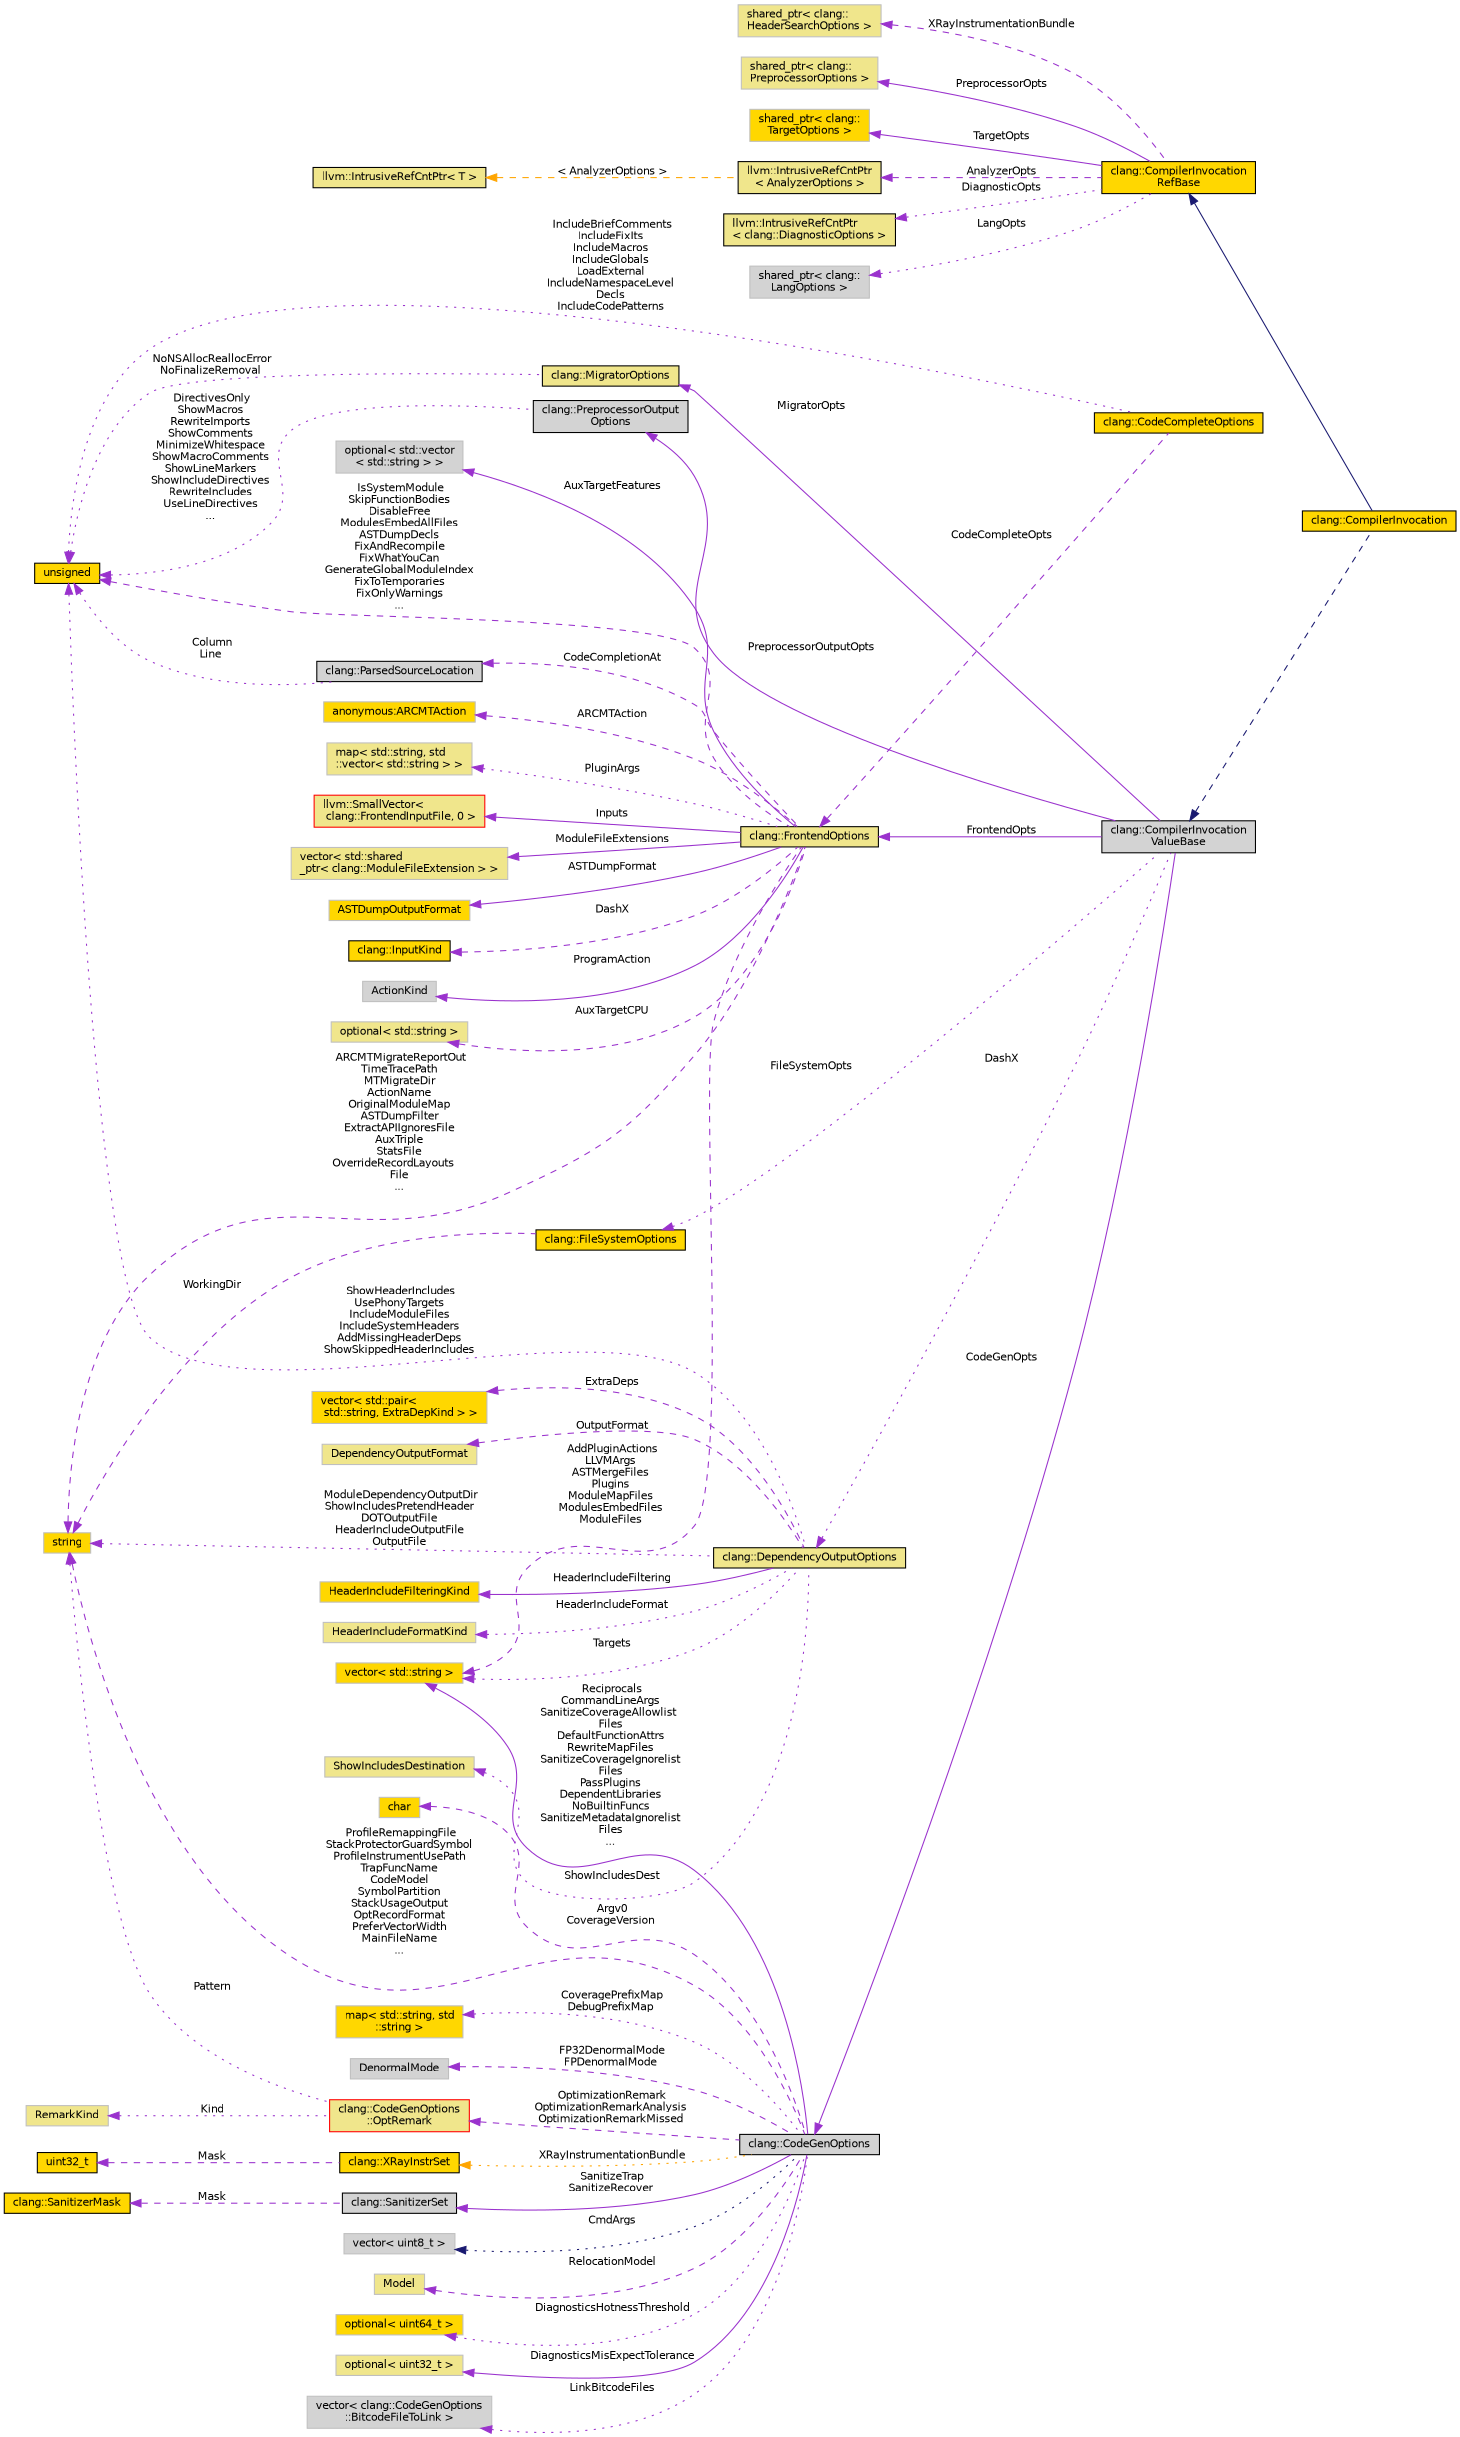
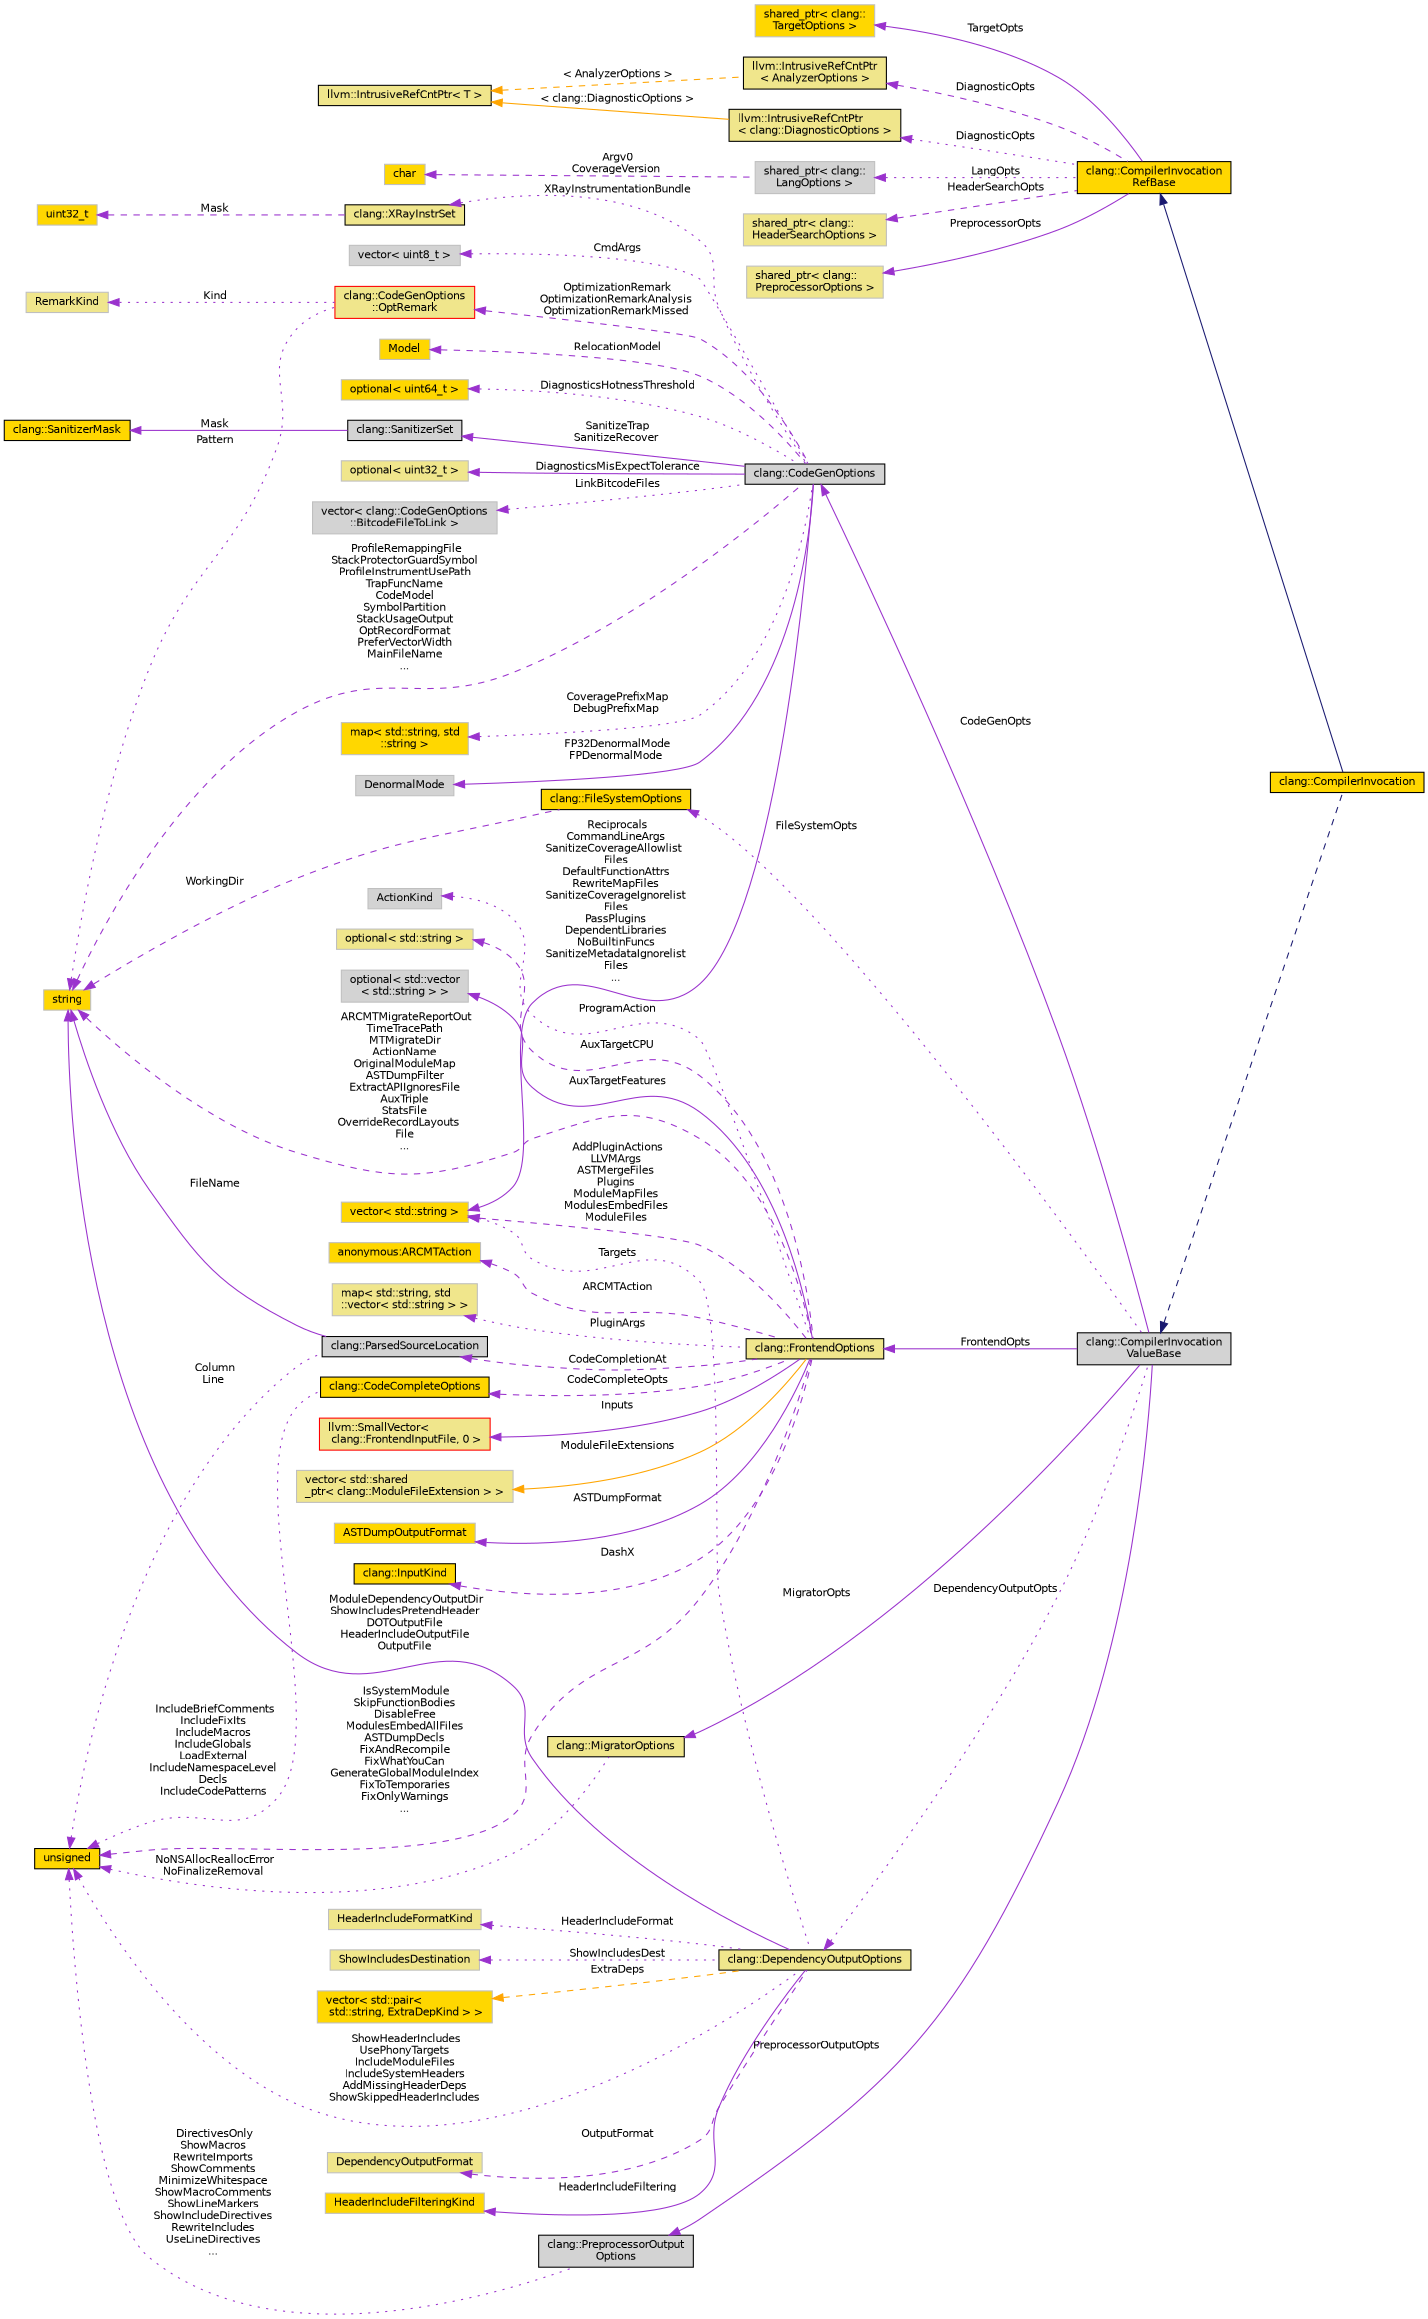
edge "clang::CompilerInvocation RefBase" -> "shared_ptr< clang:: HeaderSearchOptions >": label " XRayInstrumentationBundle" -> " HeaderSearchOpts"
edge "llvm::IntrusiveRefCntPtr < clang::DiagnosticOptions >" -> "llvm::IntrusiveRefCntPtr< T >": added, label "< clang::DiagnosticOptions >"
edge "clang::CompilerInvocation RefBase" -> "llvm::IntrusiveRefCntPtr < AnalyzerOptions >": label " AnalyzerOpts" -> " DiagnosticOpts"
edge "clang::CodeCompleteOptions" -> "clang::FrontendOptions": reversed
edge "clang::FrontendOptions" -> "vector< std::shared _ptr< clang::ModuleFileExtension > >": color darkorchid3 -> orange
edge "clang::FrontendOptions" -> "ActionKind": style solid -> dotted
edge "clang::CompilerInvocation ValueBase" -> "clang::DependencyOutputOptions": label " DashX" -> " DependencyOutputOpts"
edge "clang::ParsedSourceLocation" -> "string": added, label "FileName"
edge "clang::DependencyOutputOptions" -> "vector< std::pair< std::string, ExtraDepKind > >": color darkorchid3 -> orange
edge "clang::DependencyOutputOptions" -> "string": style dotted -> solid
edge "clang::CodeGenOptions" -> "char": now "shared_ptr< clang:: LangOptions >" -> "char"
edge "clang::CodeGenOptions" -> "DenormalMode": style dashed -> solid
node "uint32_t": color black -> grey75
node "clang::XRayInstrSet": fillcolor gold -> khaki
edge "clang::CodeGenOptions" -> "clang::XRayInstrSet": color orange -> darkorchid3
edge "clang::SanitizerSet" -> "clang::SanitizerMask": style dashed -> solid
edge "clang::CodeGenOptions" -> "vector< uint8_t >": color midnightblue -> darkorchid3
node "Model": fillcolor khaki -> gold
